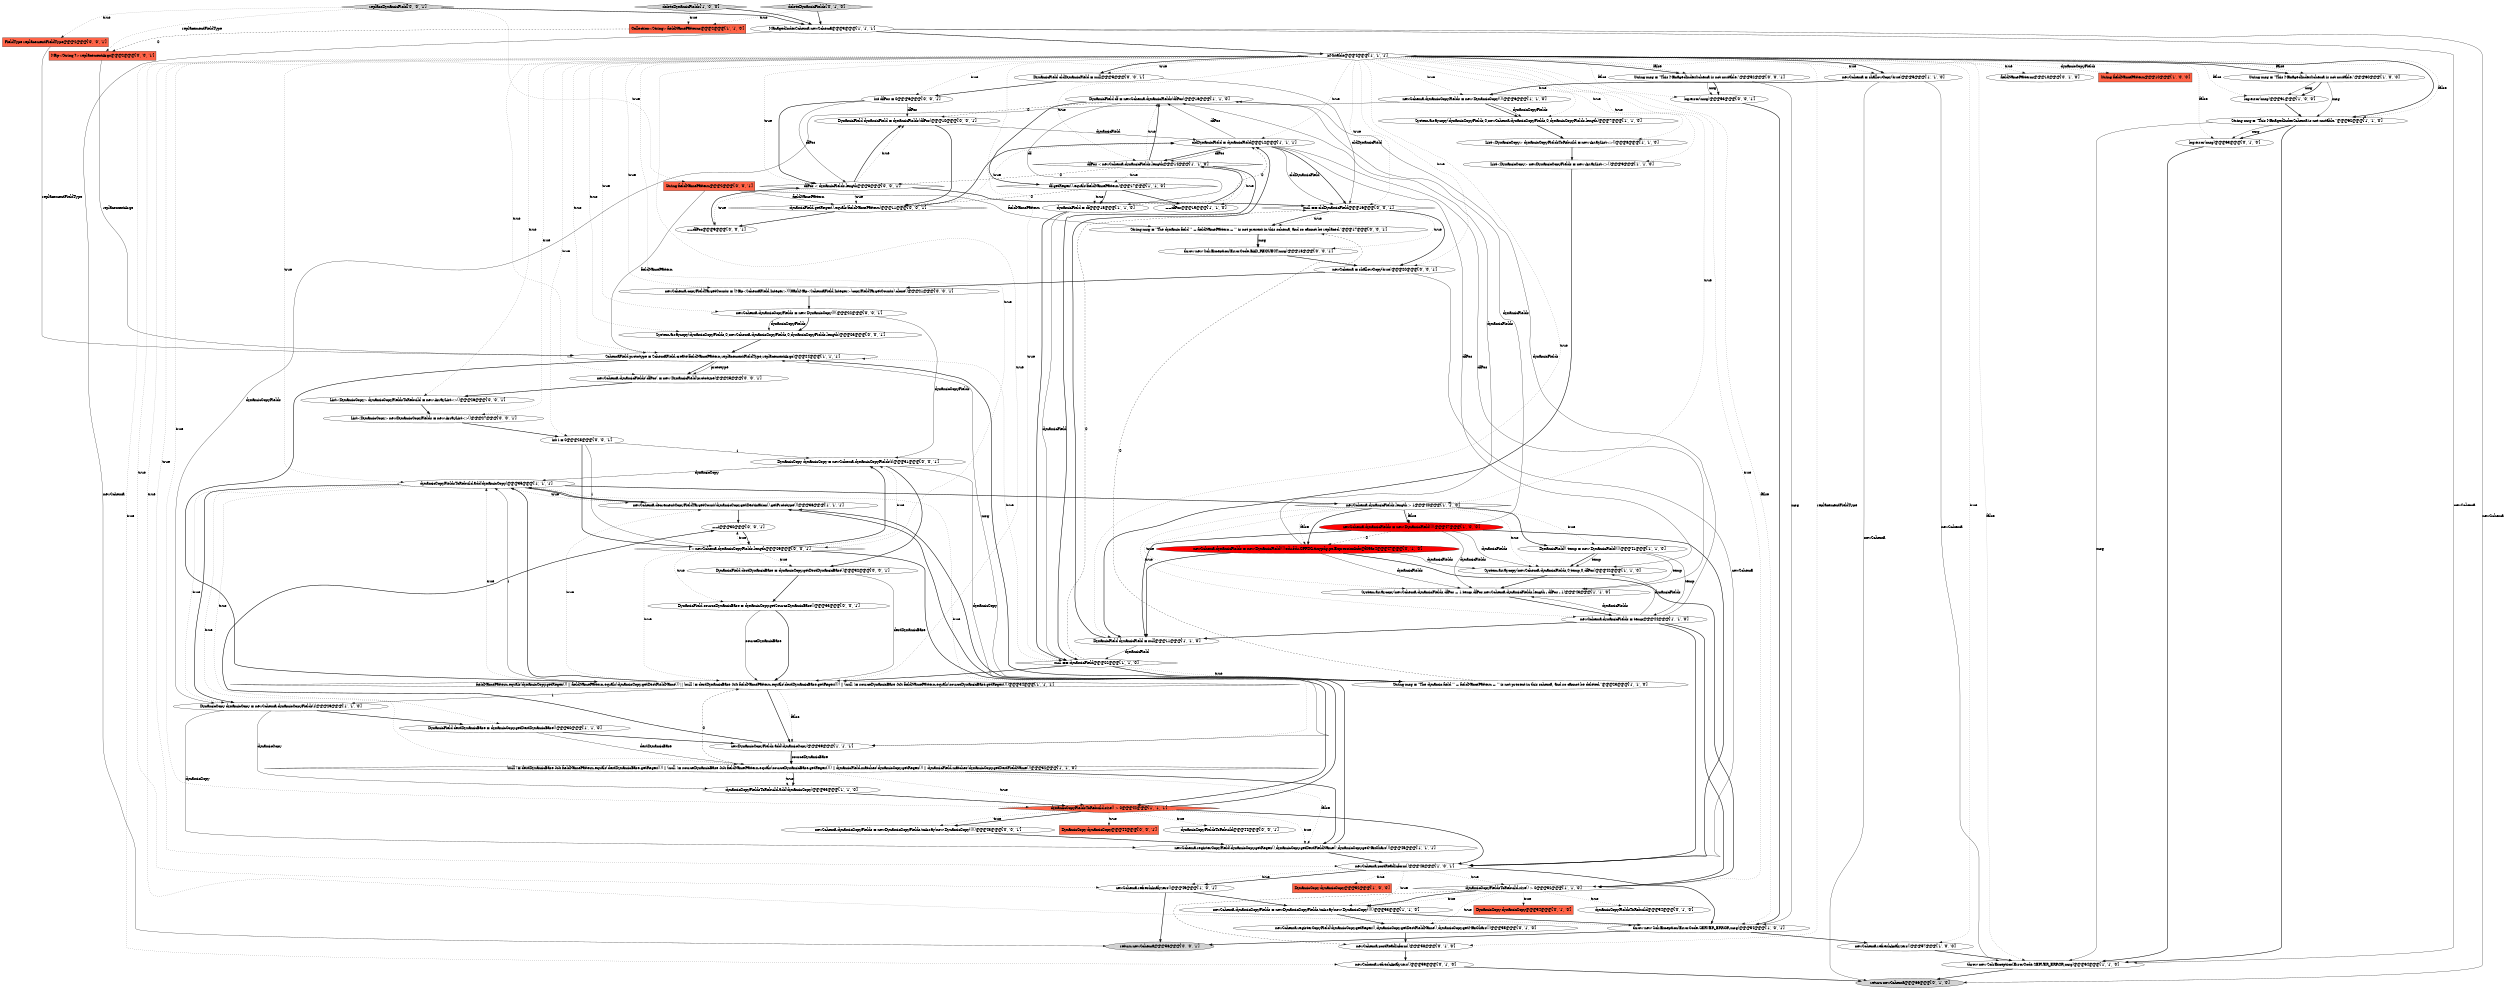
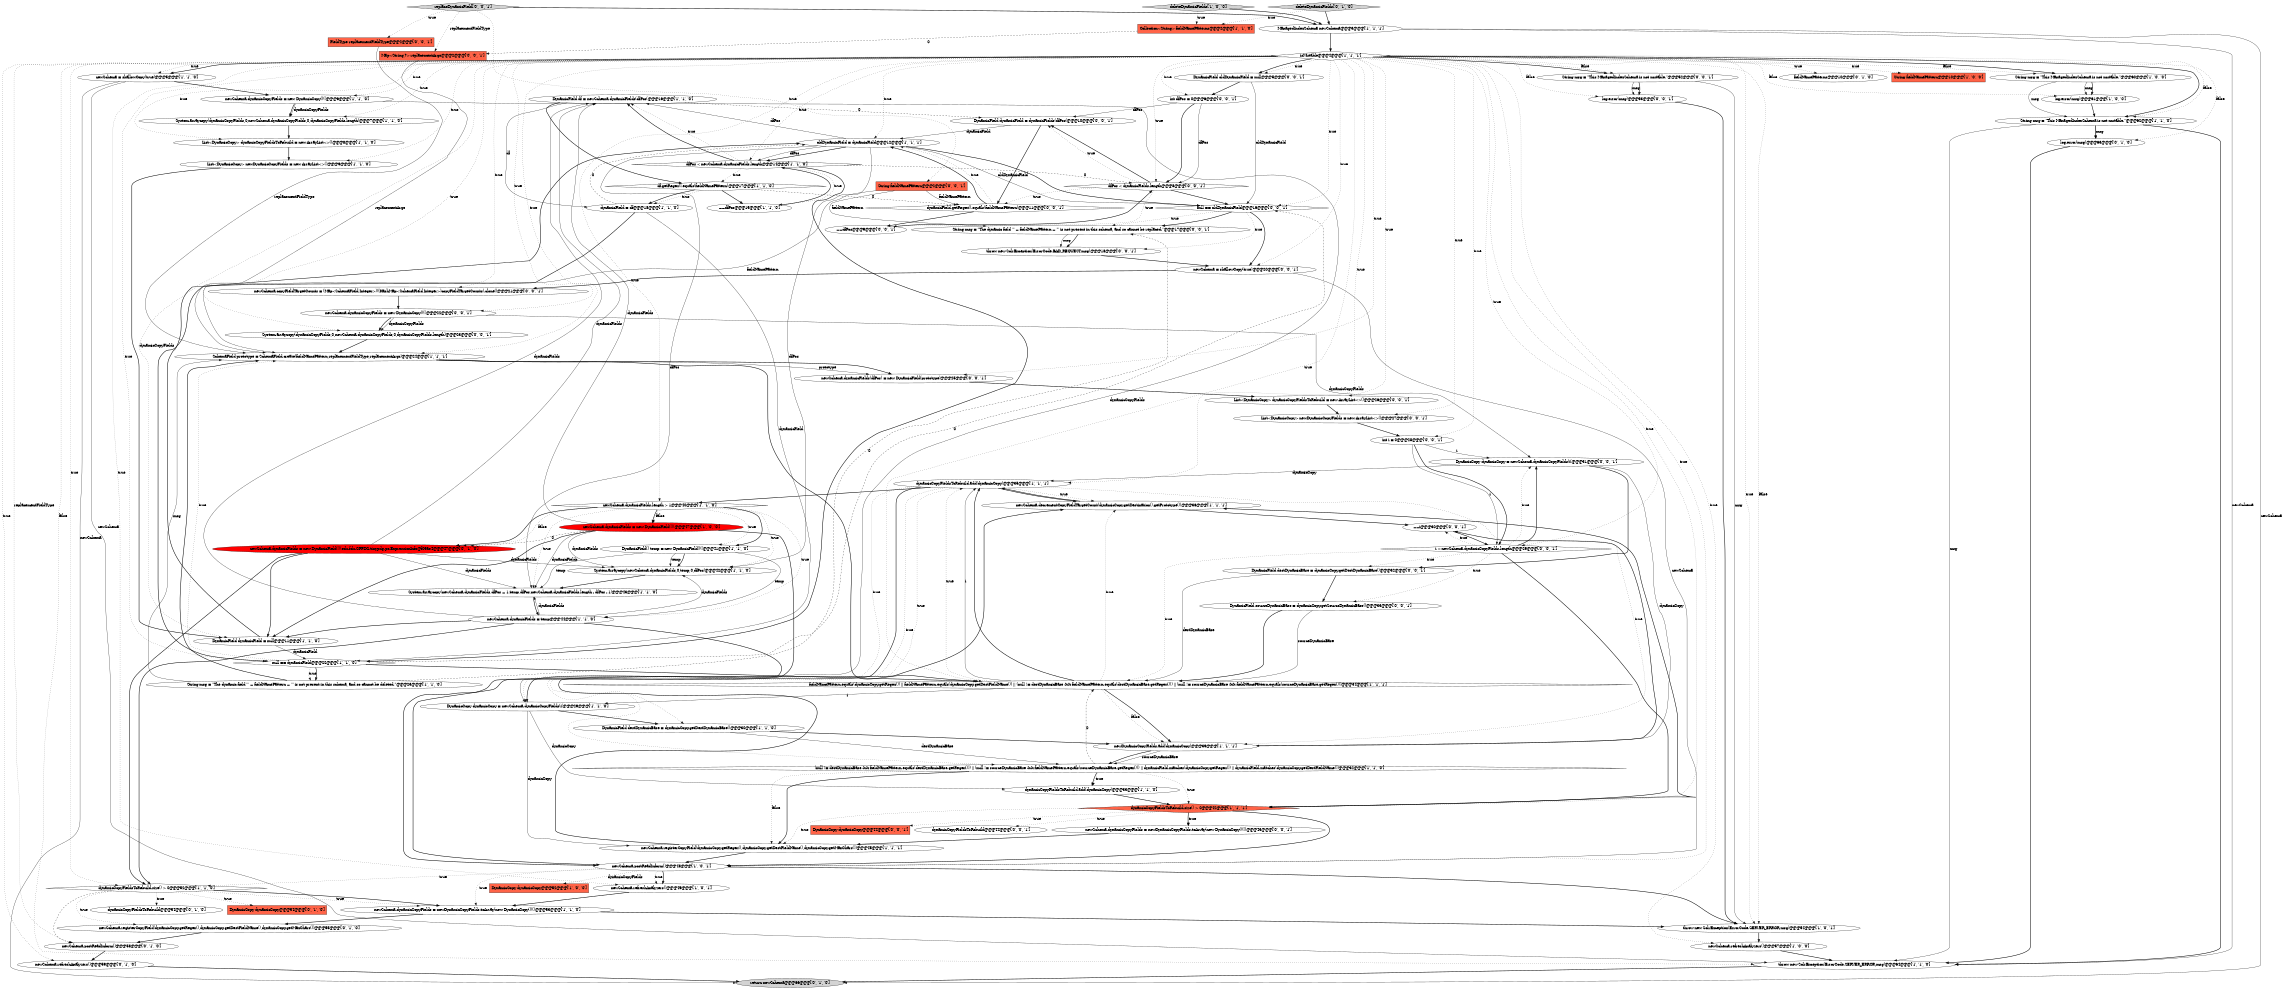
edge "isMutable@@@4@@@['1', '1', '1']" -> "String fieldNamePattern@@@10@@@['1', '0', '0']": label "dynamicCopyFields" -> "true"
edge "isMutable@@@4@@@['1', '1', '1']" -> "DynamicField dynamicField = null@@@11@@@['1', '1', '0']": label "true" -> "dynamicCopyFields"
edge "newSchema.postReadInform()@@@48@@@['1', '0', '1']" -> "DynamicCopy dynamicCopy@@@52@@@['1', '0', '0']": label "true" -> "dynamicCopyFields"
node "return newSchema@@@56@@@['0', '0', '1']": removed
